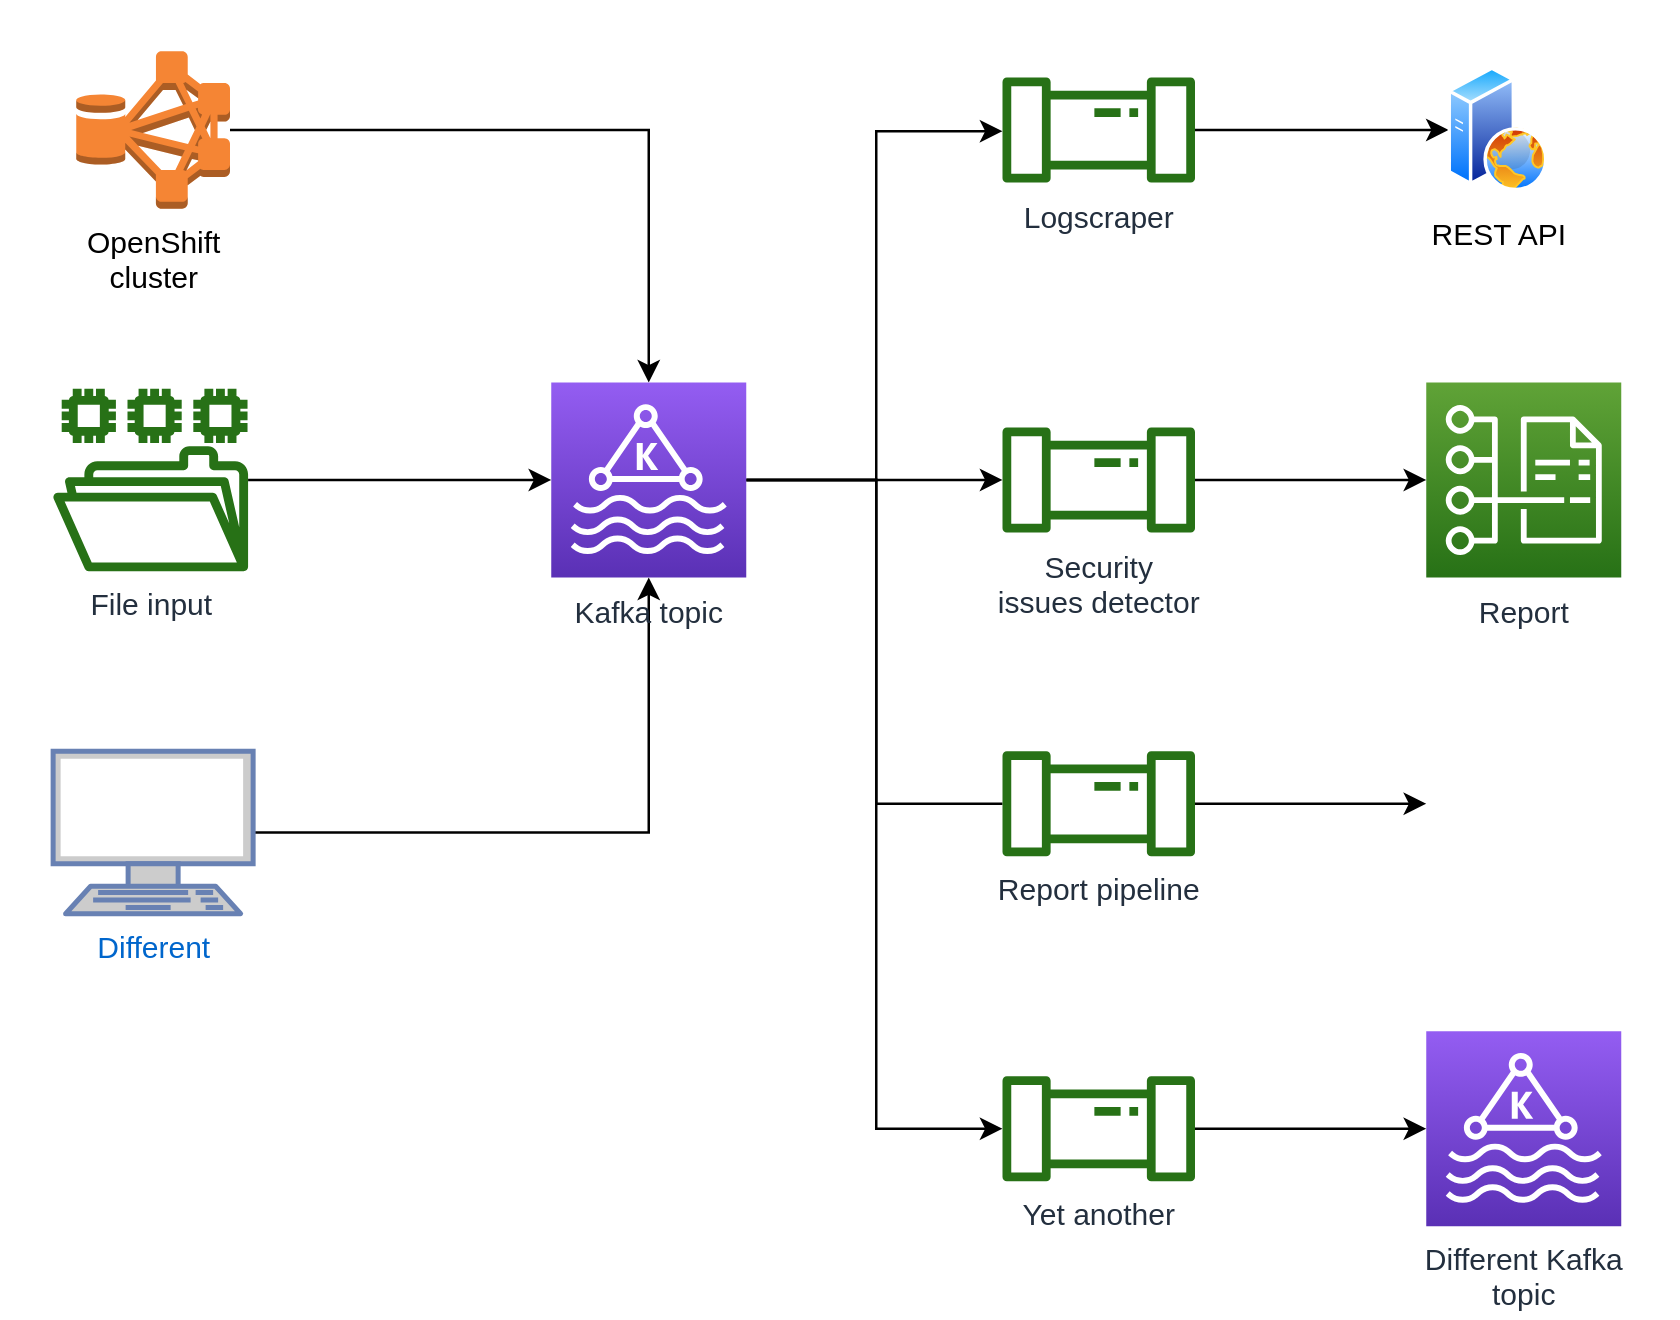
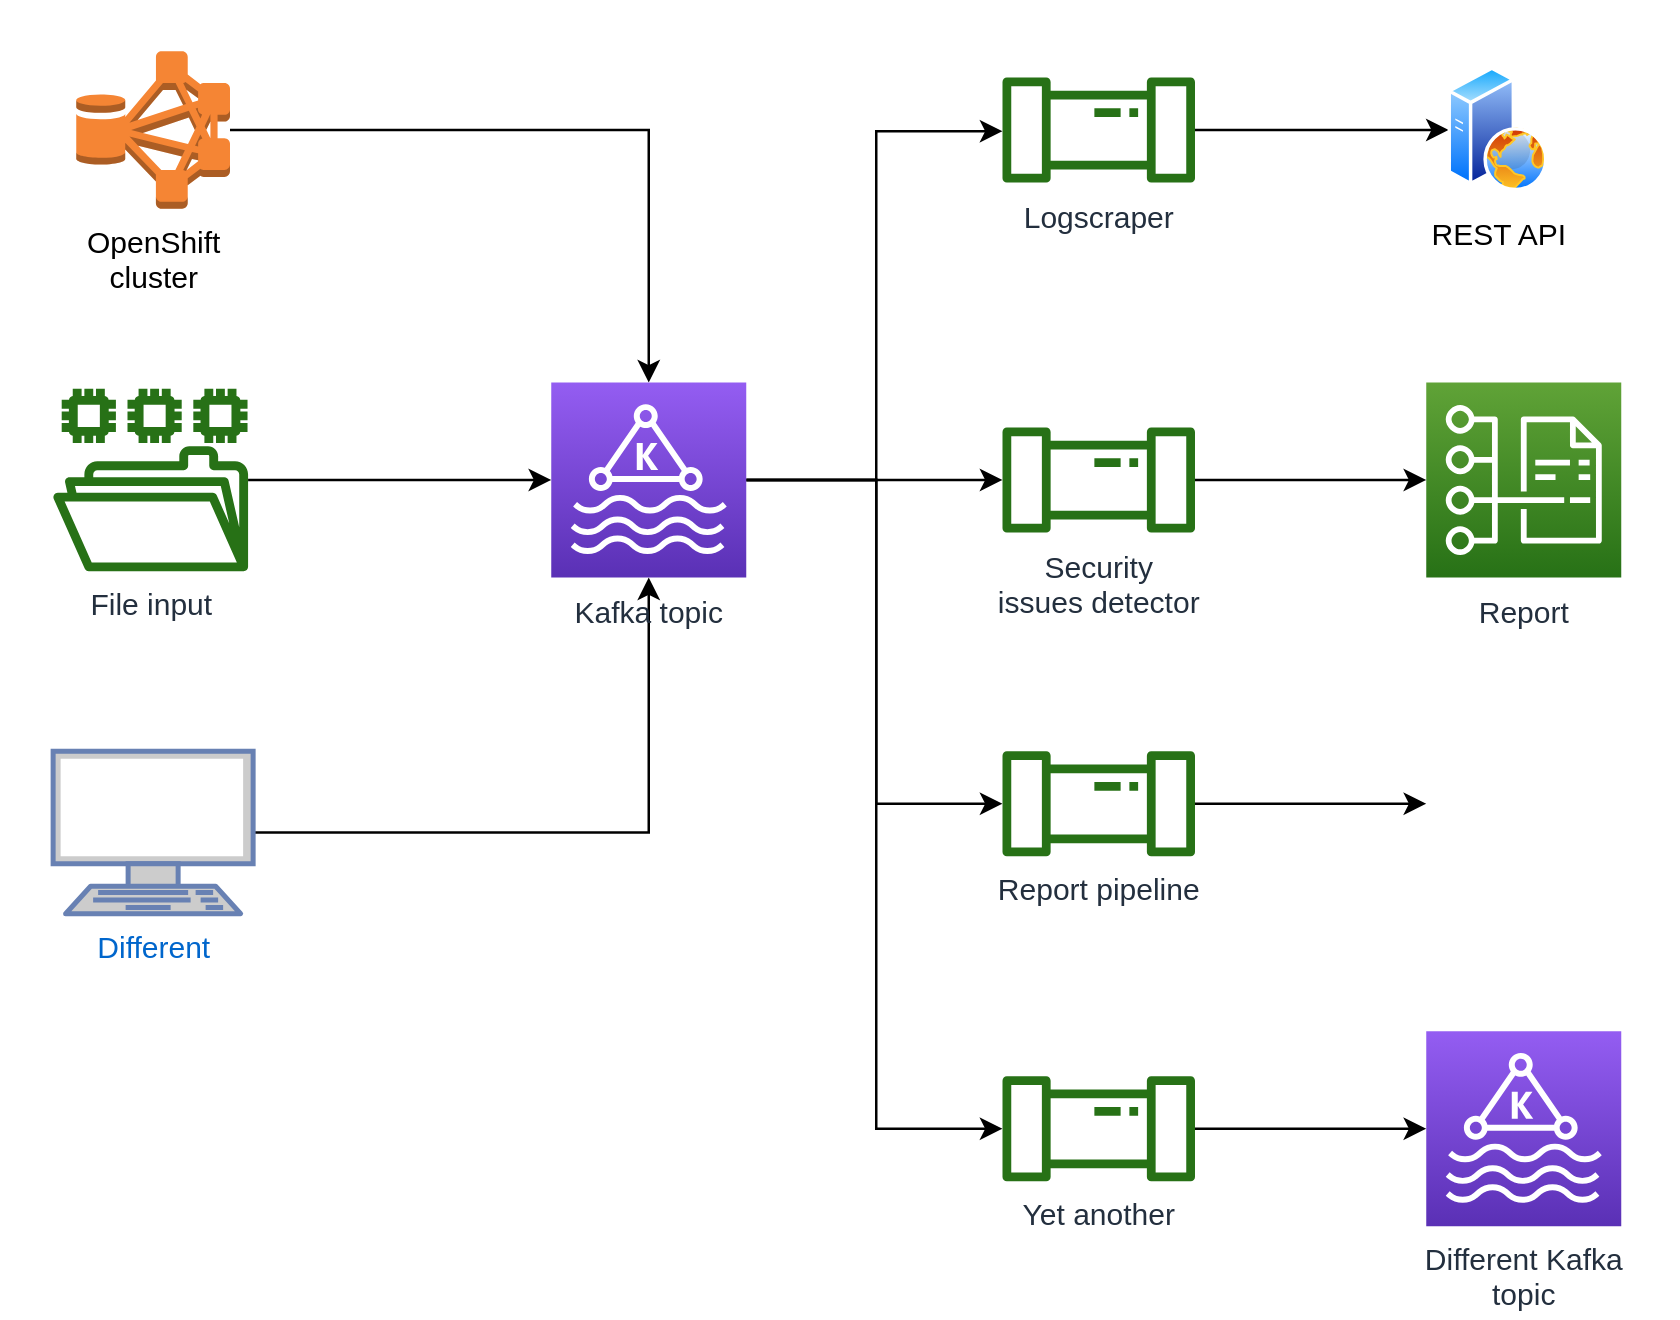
edge "Kafka topic" -- "Report pipeline": arrowhead none -> classic
